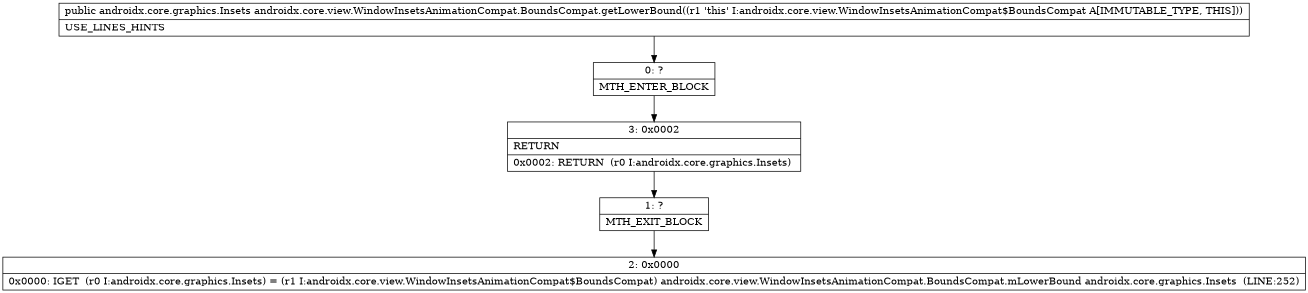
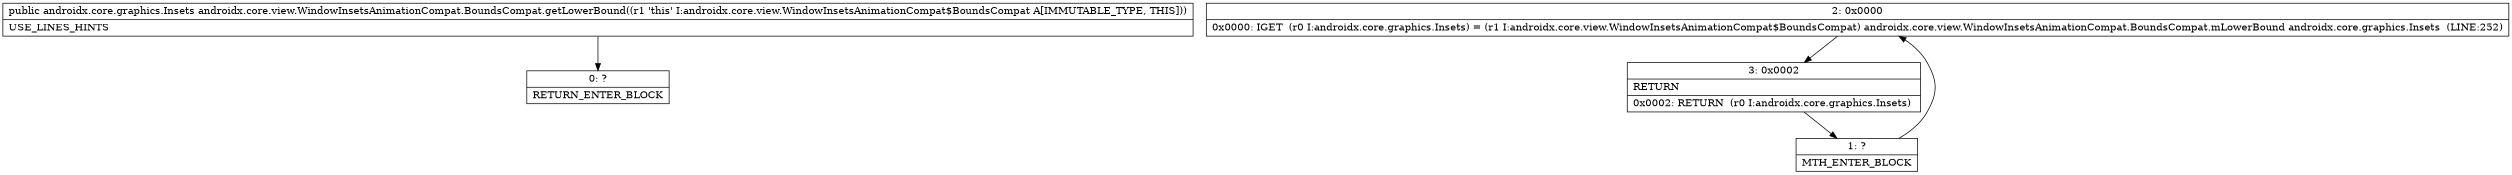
node "0: ?": text "MTH_ENTER_BLOCK" -> "RETURN_ENTER_BLOCK"
edge "0: ?" -> "3: 0x0002": now "2: 0x0000" -> "3: 0x0002"
node "1: ?": text "MTH_EXIT_BLOCK" -> "MTH_ENTER_BLOCK"
